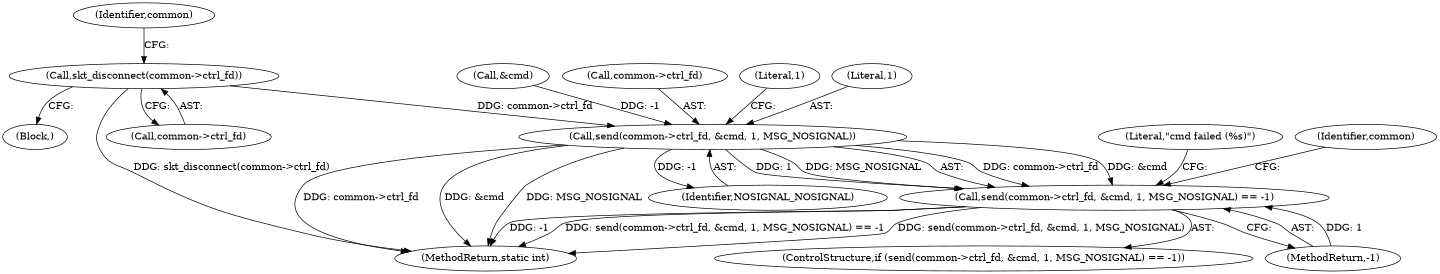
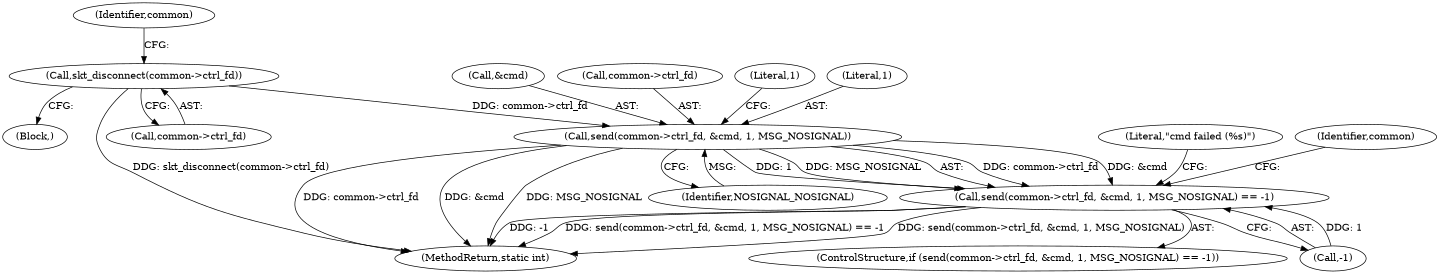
edge "(Call,&cmd)" -> "(Call,send(common->ctrl_fd, &cmd, 1, MSG_NOSIGNAL))": label "DDG: -1" -> "AST: "
edge "(Call,send(common->ctrl_fd, &cmd, 1, MSG_NOSIGNAL))" -> "(Identifier,NOSIGNAL_NOSIGNAL)": label "DDG: -1" -> "CFG: "
edge "(Identifier,NOSIGNAL_NOSIGNAL)" -> "(Call,send(common->ctrl_fd, &cmd, 1, MSG_NOSIGNAL))": label "AST: " -> "MSG: "
node "(MethodReturn,-1)": label "(MethodReturn,-1)" -> "(Call,-1)"
